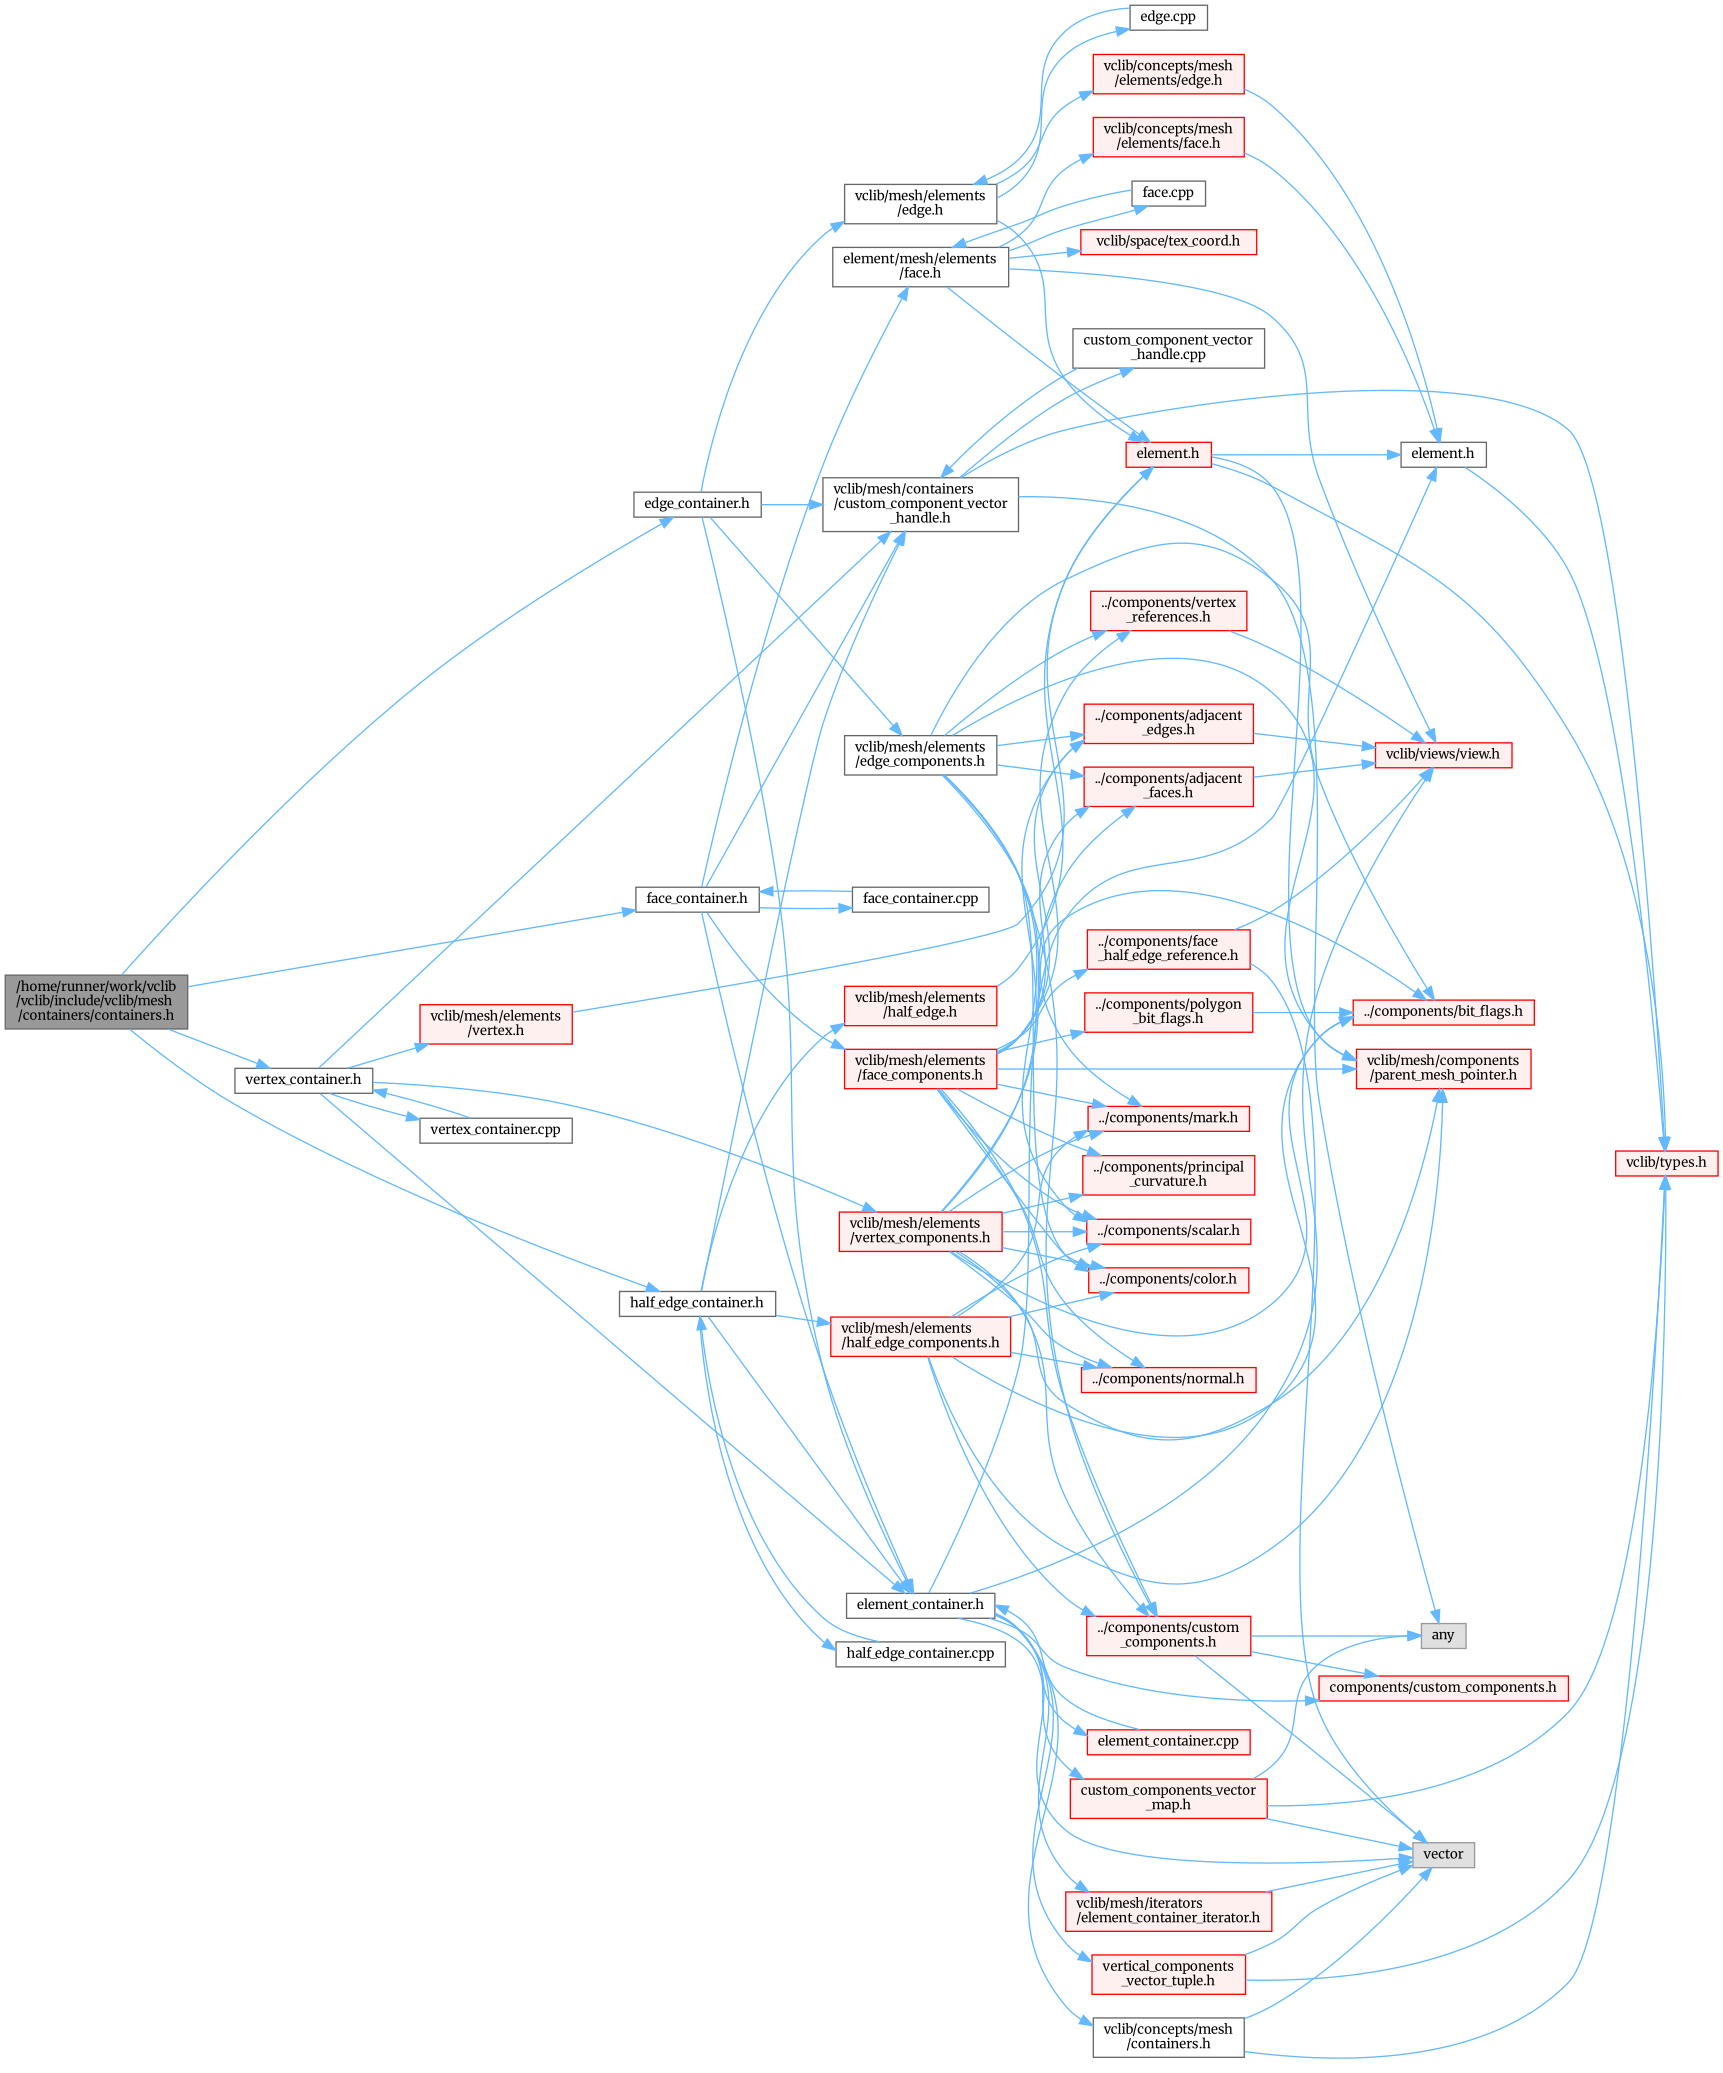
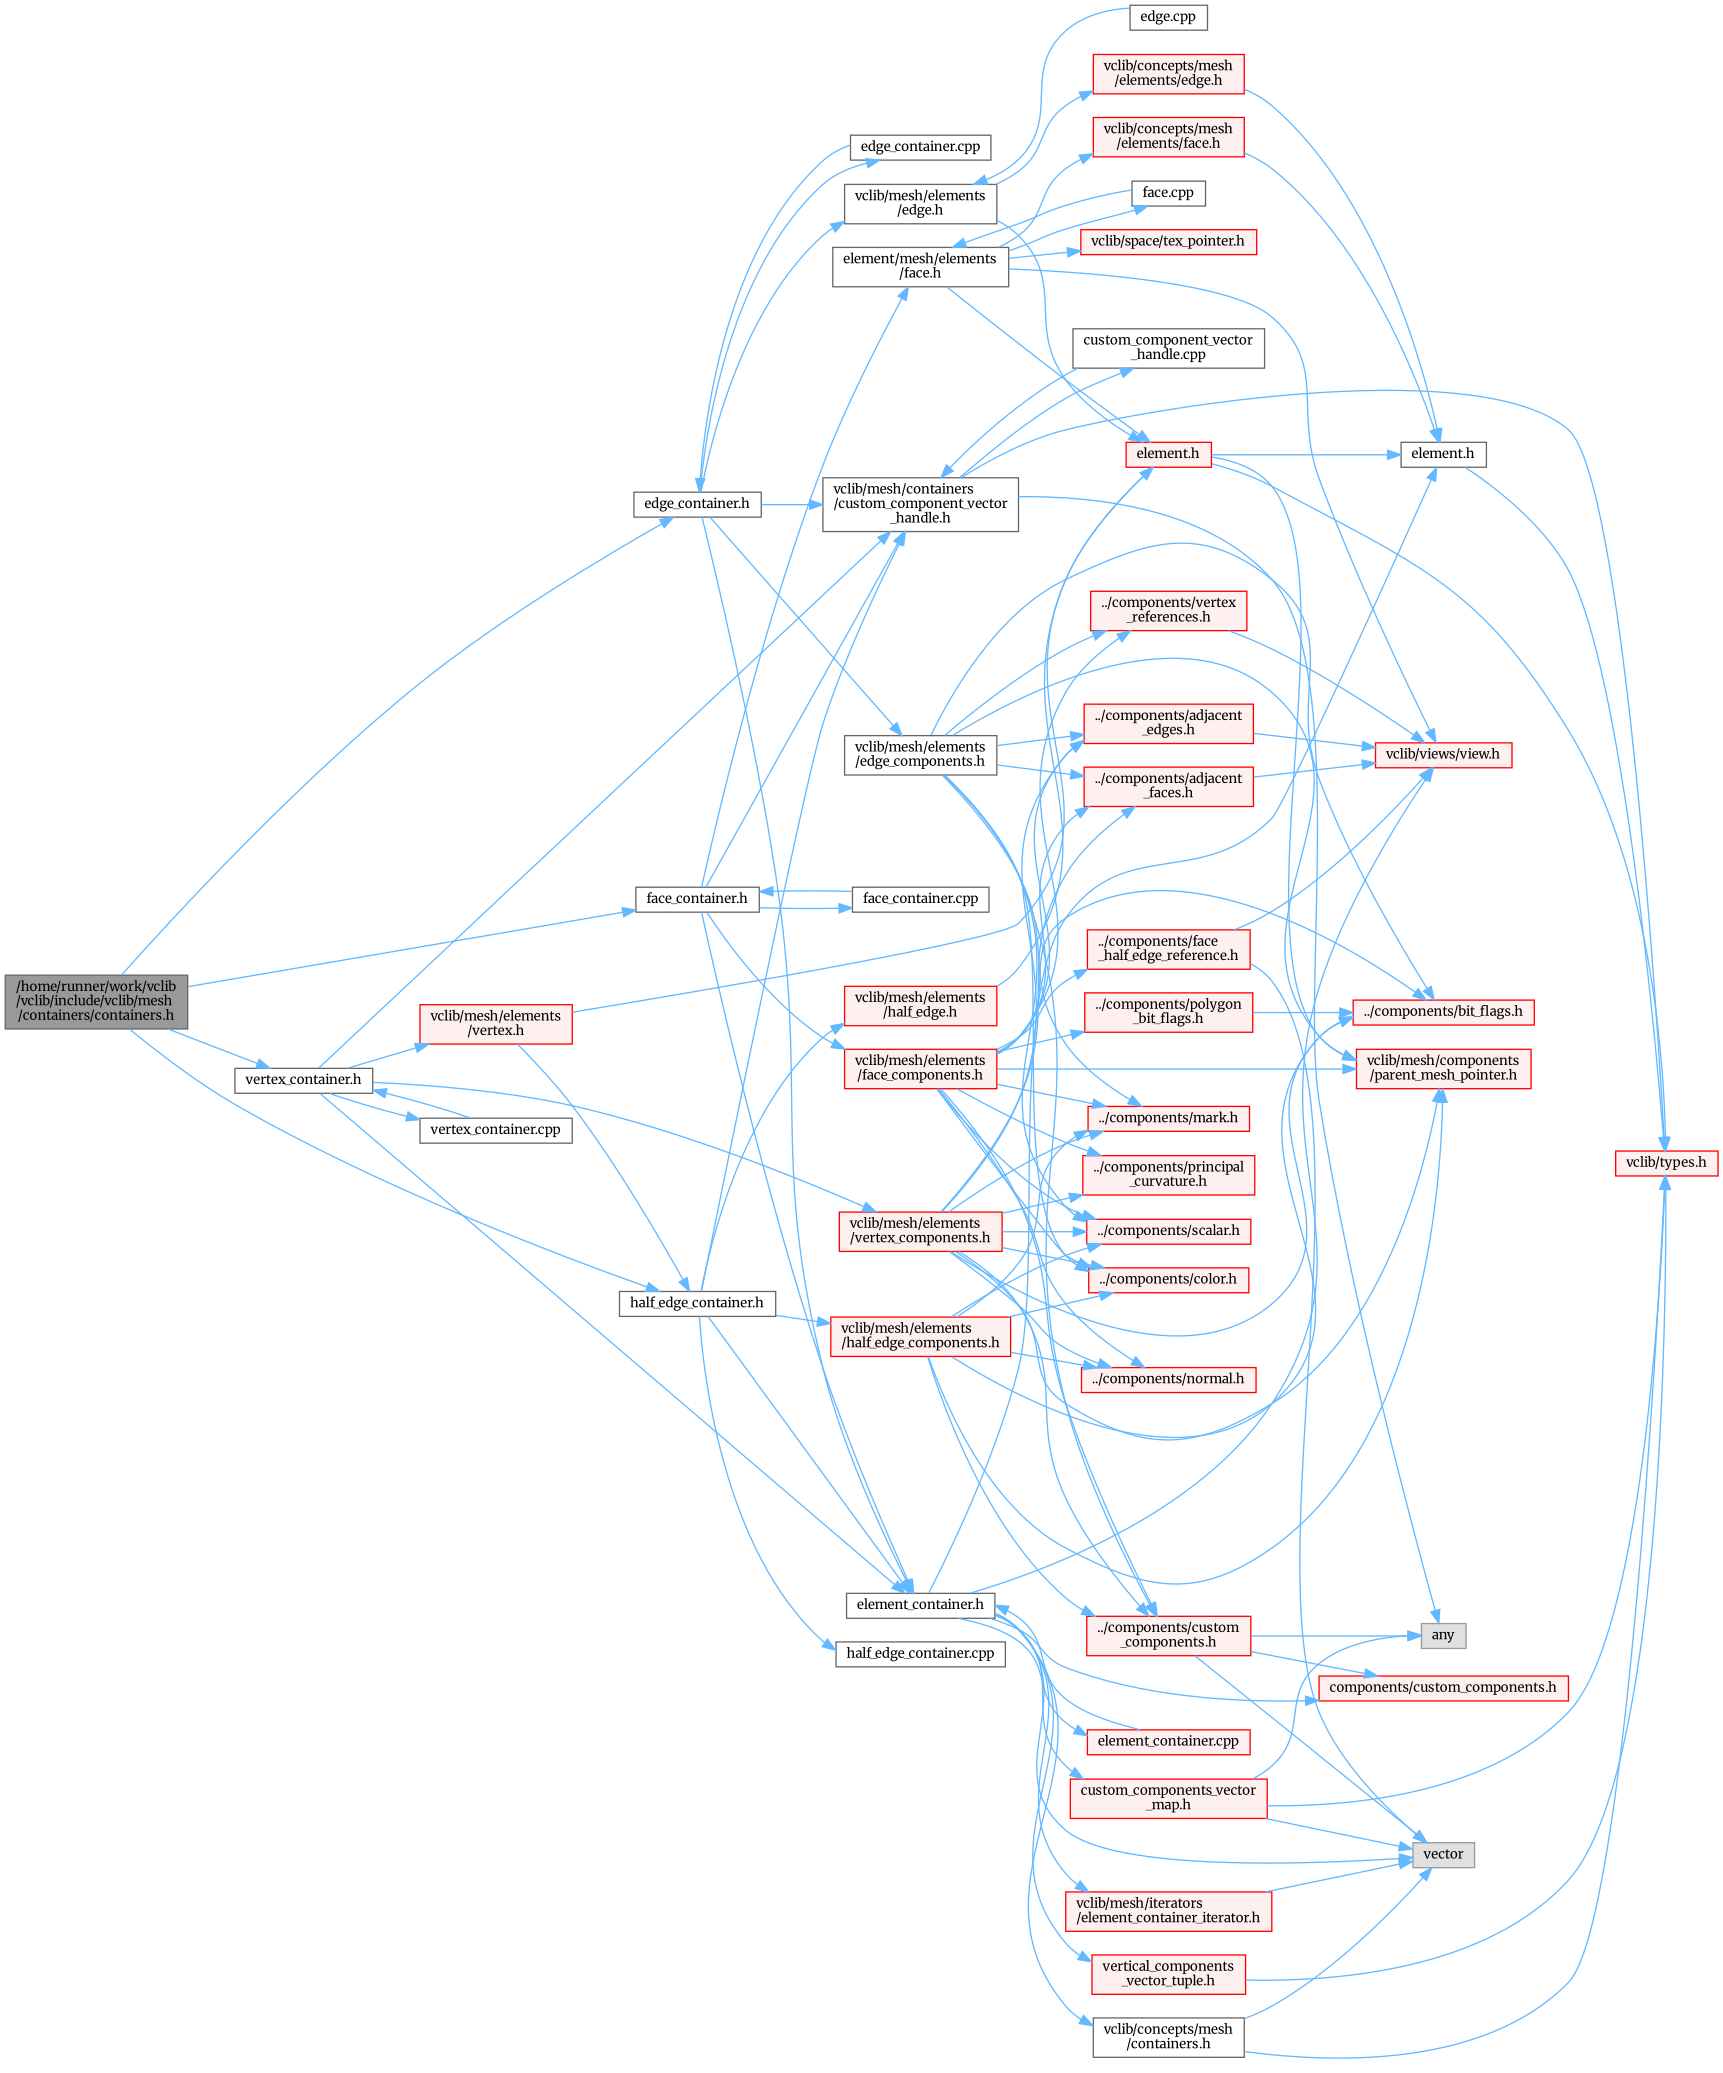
edge "vclib/mesh/elements /edge.h" -> "edge.cpp": removed
node "edge_container.cpp": added
node "vclib/space/tex_coord.h": label "vclib/space/tex_coord.h" -> "vclib/space/tex_pointer.h"
edge "half_edge_container.cpp" -> "half_edge_container.h": now "vclib/mesh/elements /vertex.h" -> "half_edge_container.h"
edge "vertical_components _vector_tuple.h" -> "vector": removed
